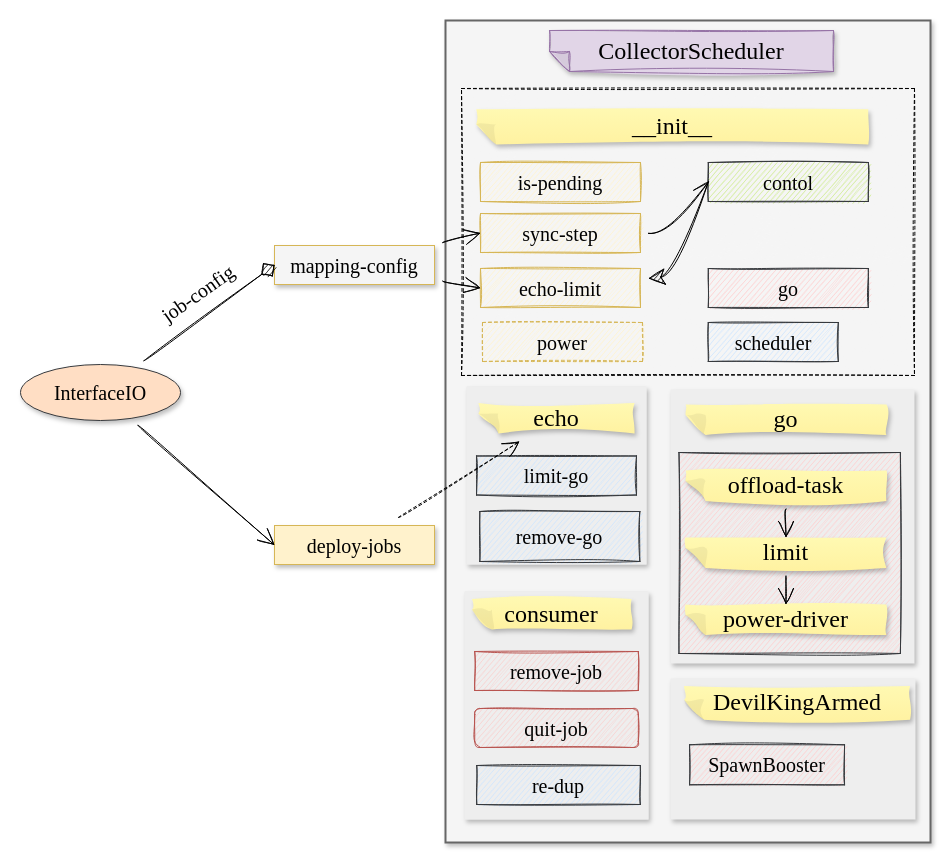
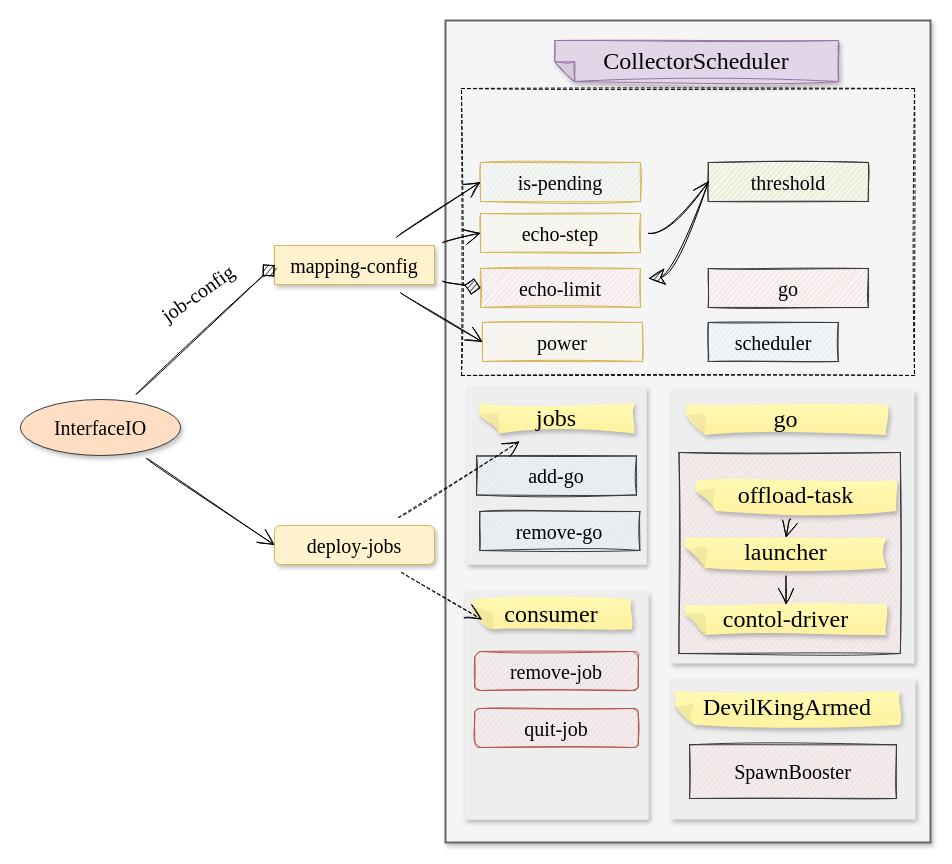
node "CollectorScheduler": moved (692, 51) -> (697, 61)
node "__init__": removed
node "is-pending": fillcolor #fff2cc -> #d5e8d4
node "contol": label "contol" -> "threshold"
edge "mapping-config" -> "is-pending": added
node "sync-step": label "sync-step" -> "echo-step"
node "mapping-config": fillcolor #f5f5f5 -> #fff2cc
edge "mapping-config" -> "echo-limit": arrowhead open -> diamond
node "echo-limit": fillcolor #fff2cc -> #ffcccc
edge "mapping-config" -> "power": added
node "power": style dashed -> solid
node "InterfaceIO": moved (101, 393) -> (101, 428)
node "echo": label "echo" -> "jobs"
node "limit-go": label "limit-go" -> "add-go"
node "offload-task": moved (786, 486) -> (796, 496)
node "remove-go": size 160x50 -> 160x39
node "deploy-jobs": shape rectangle -> rounded rectangle
node "limit": label "limit" -> "launcher"
edge "deploy-jobs" -> "consumer": added
node "power-driver": label "power-driver" -> "contol-driver"
node "remove-job": shape rectangle -> rounded rectangle
node "DevilKingArmed": moved (797, 703) -> (787, 708)
node "SpawnBooster": size 155x40 -> 207x54
node "re-dup": removed
